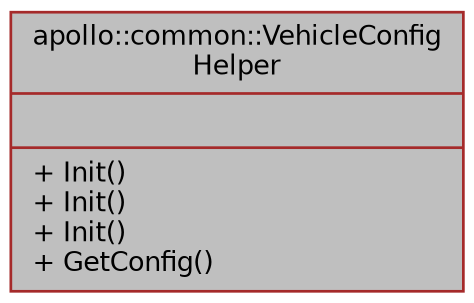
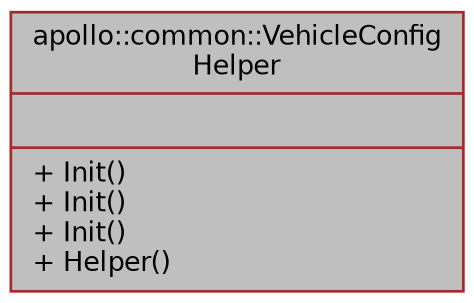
node "apollo::common::VehicleConfig": text "+ GetConfig()" -> "+ Helper()"
